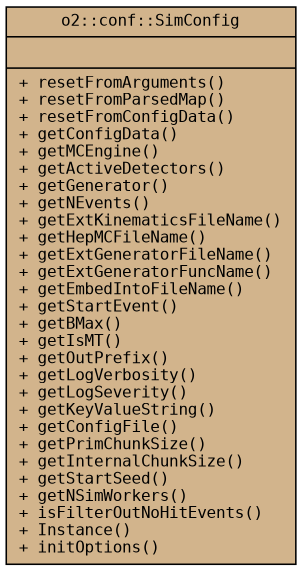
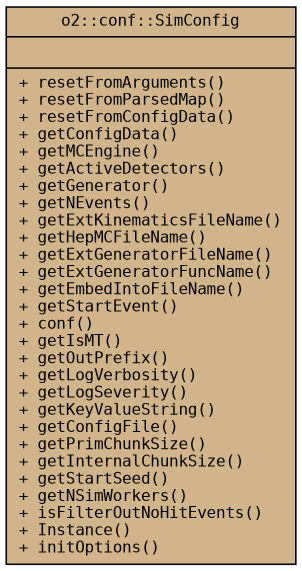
node "o2::conf::SimConfig": text "+ getBMax()" -> "+ conf()"
